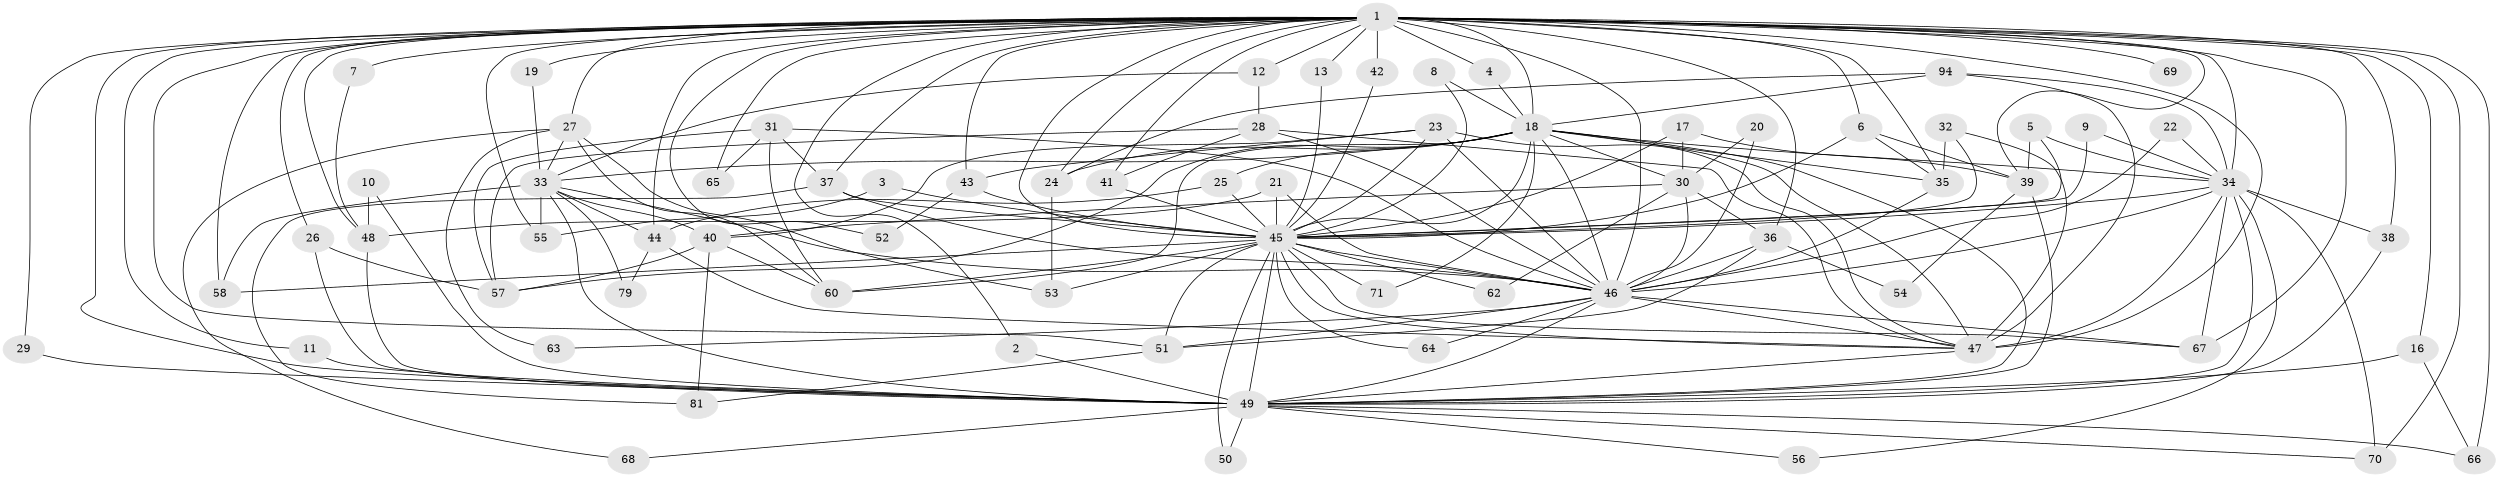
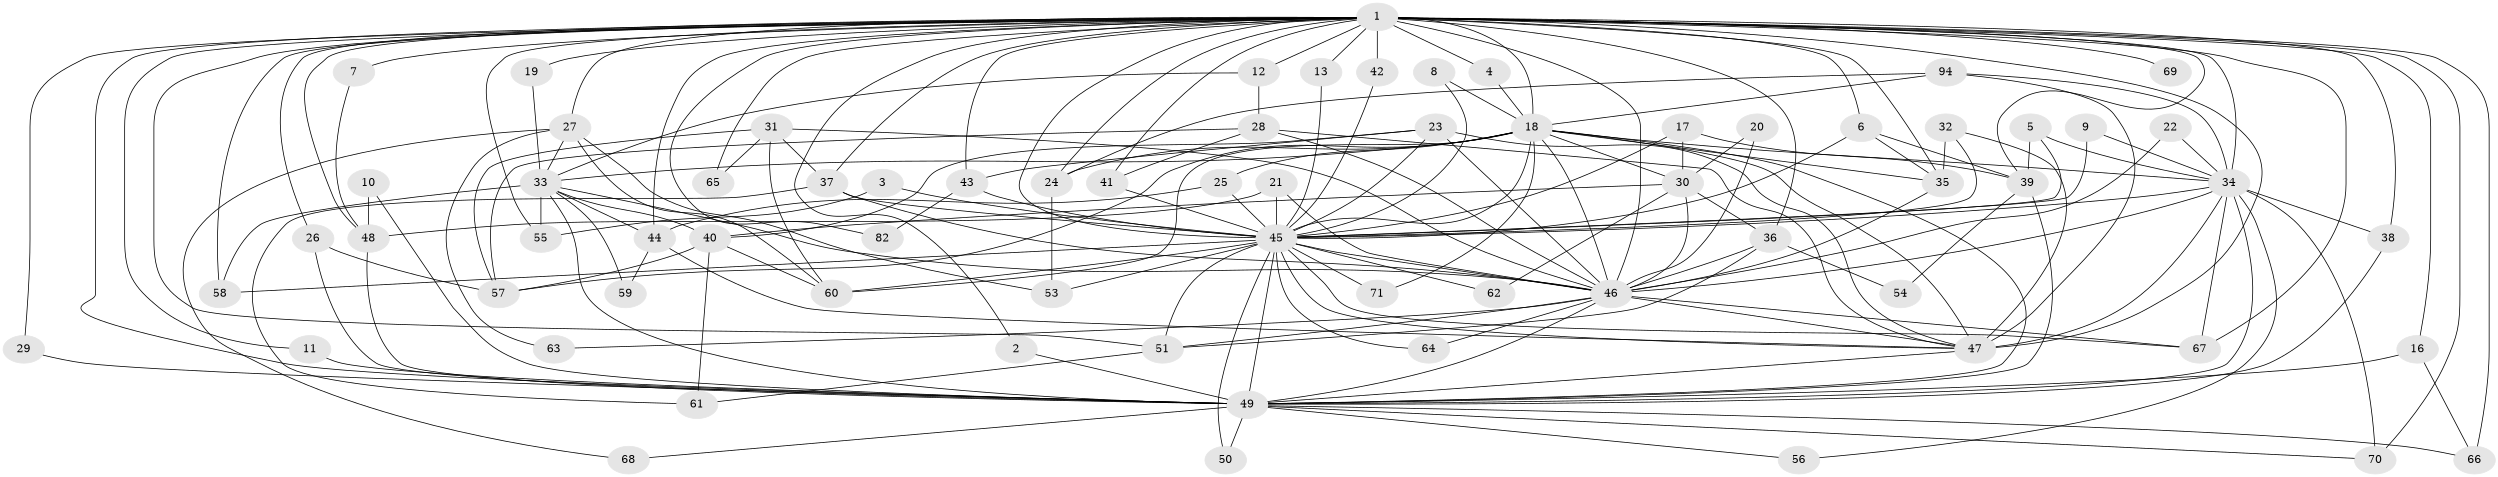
node "52": label "52" -> "82"
node "79": label "79" -> "59"
node "81": label "81" -> "61"
